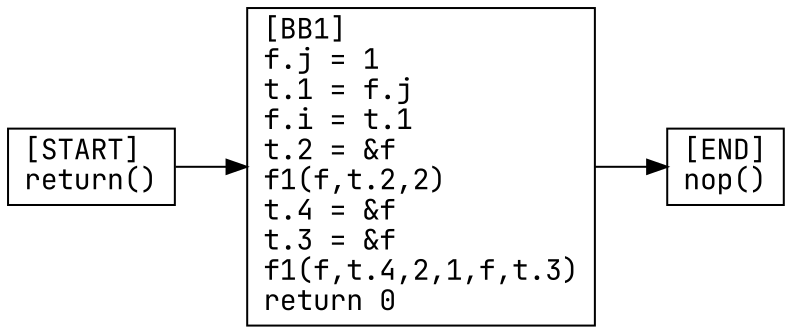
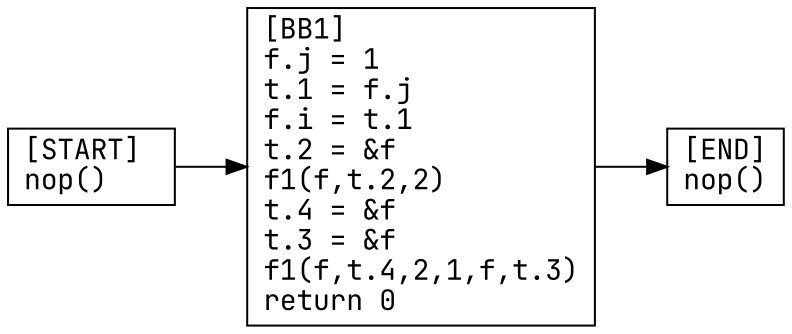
node "[START] return()": label "[START] return()" -> "[START] nop()"
